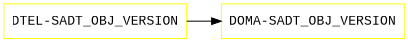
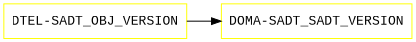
node "DOMA-SADT_OBJ_VERSION": label "DOMA-SADT_OBJ_VERSION" -> "DOMA-SADT_SADT_VERSION"
